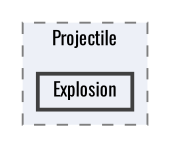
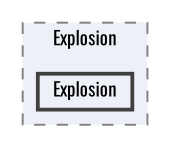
cluster "Projectile": label "Projectile" -> "Explosion"
